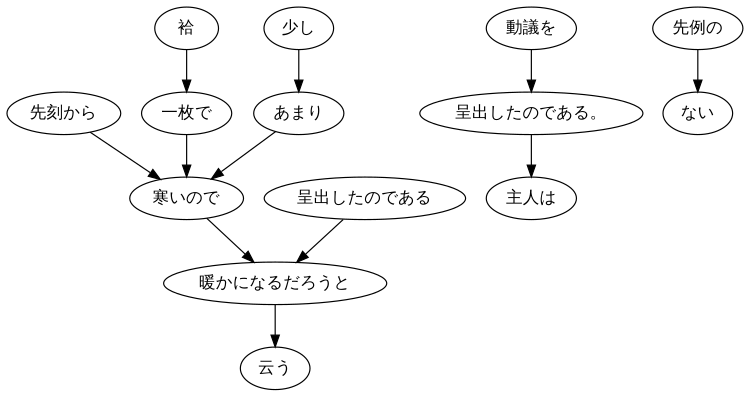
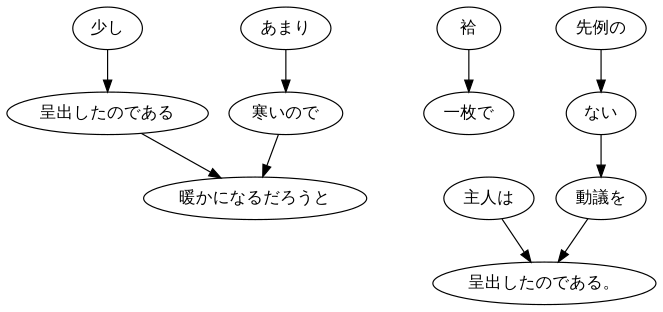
edge "少し" -> "あまり": now "少し" -> "呈出したのである"
node "先刻から": removed
edge "一枚で" -> "寒いので": removed
edge "呈出したのである。" -> "主人は": reversed
edge "ない" -> "動議を": added
node "云う": removed
